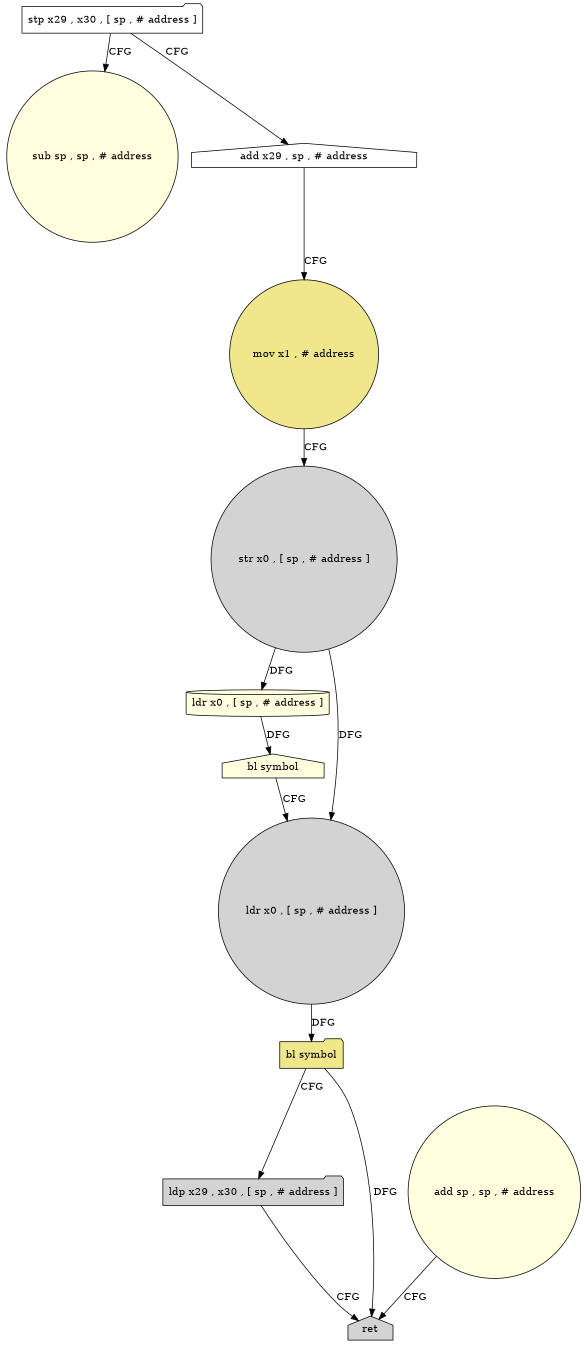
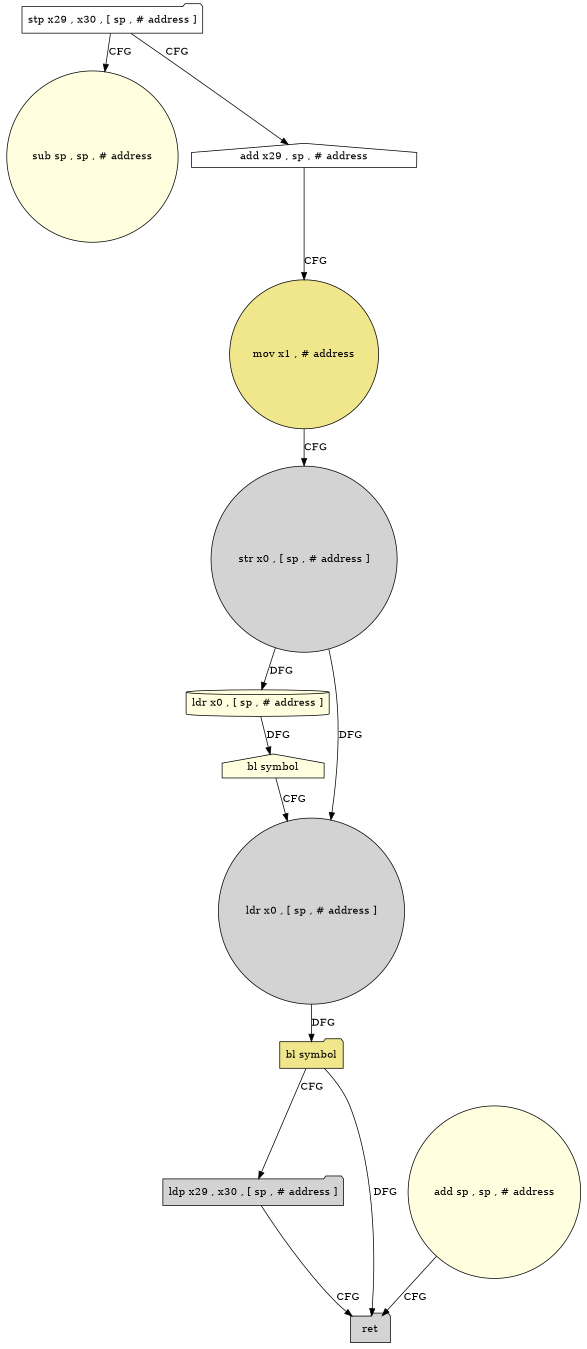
node "ret": shape house -> folder
